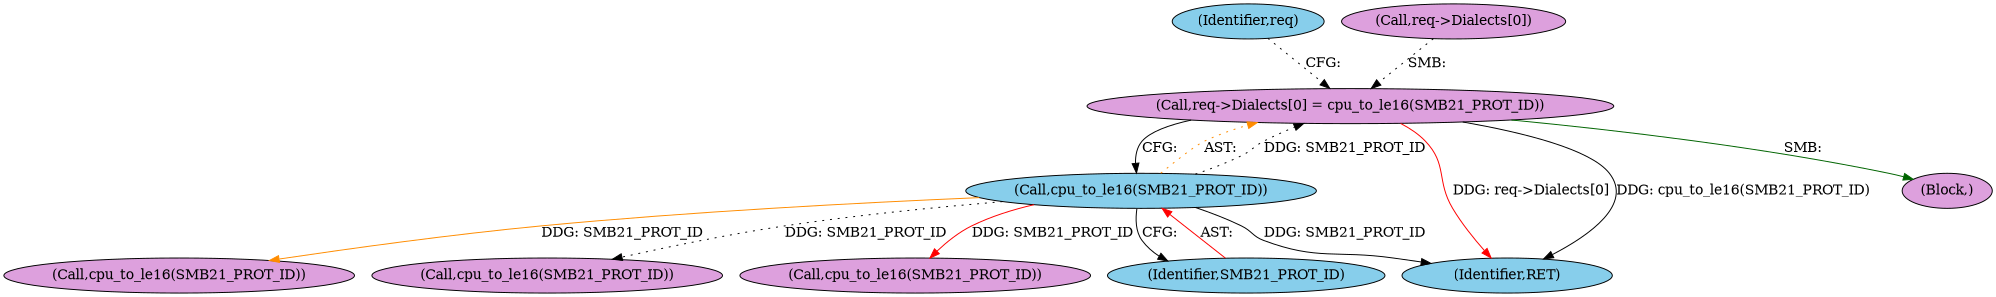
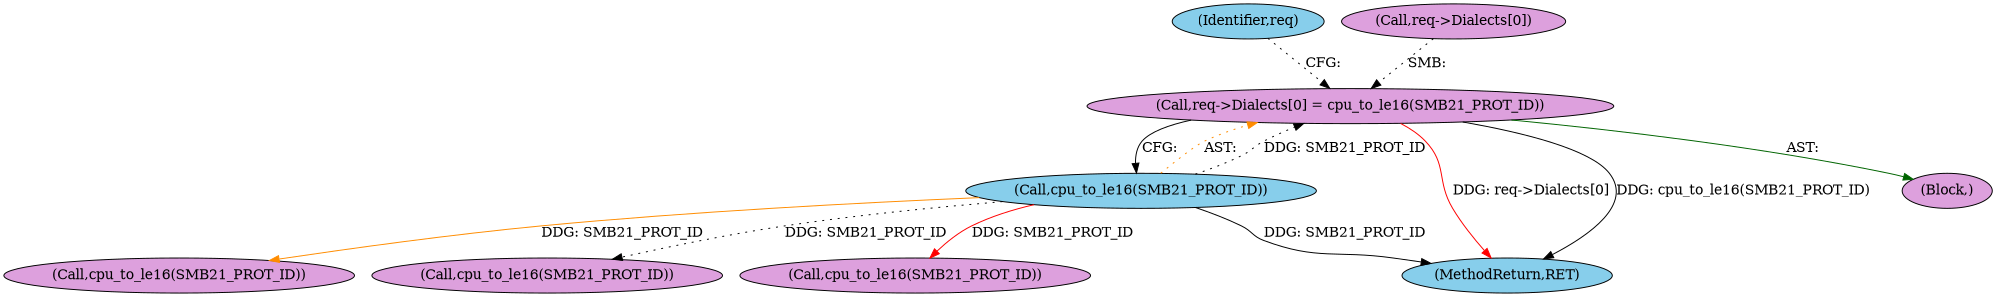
edge "(Call,req->Dialects[0] = cpu_to_le16(SMB21_PROT_ID))" -> "(Block,)": label "SMB: " -> "AST: "
node "(Identifier,SMB21_PROT_ID)": removed
node "(Identifier,RET)": label "(Identifier,RET)" -> "(MethodReturn,RET)"
